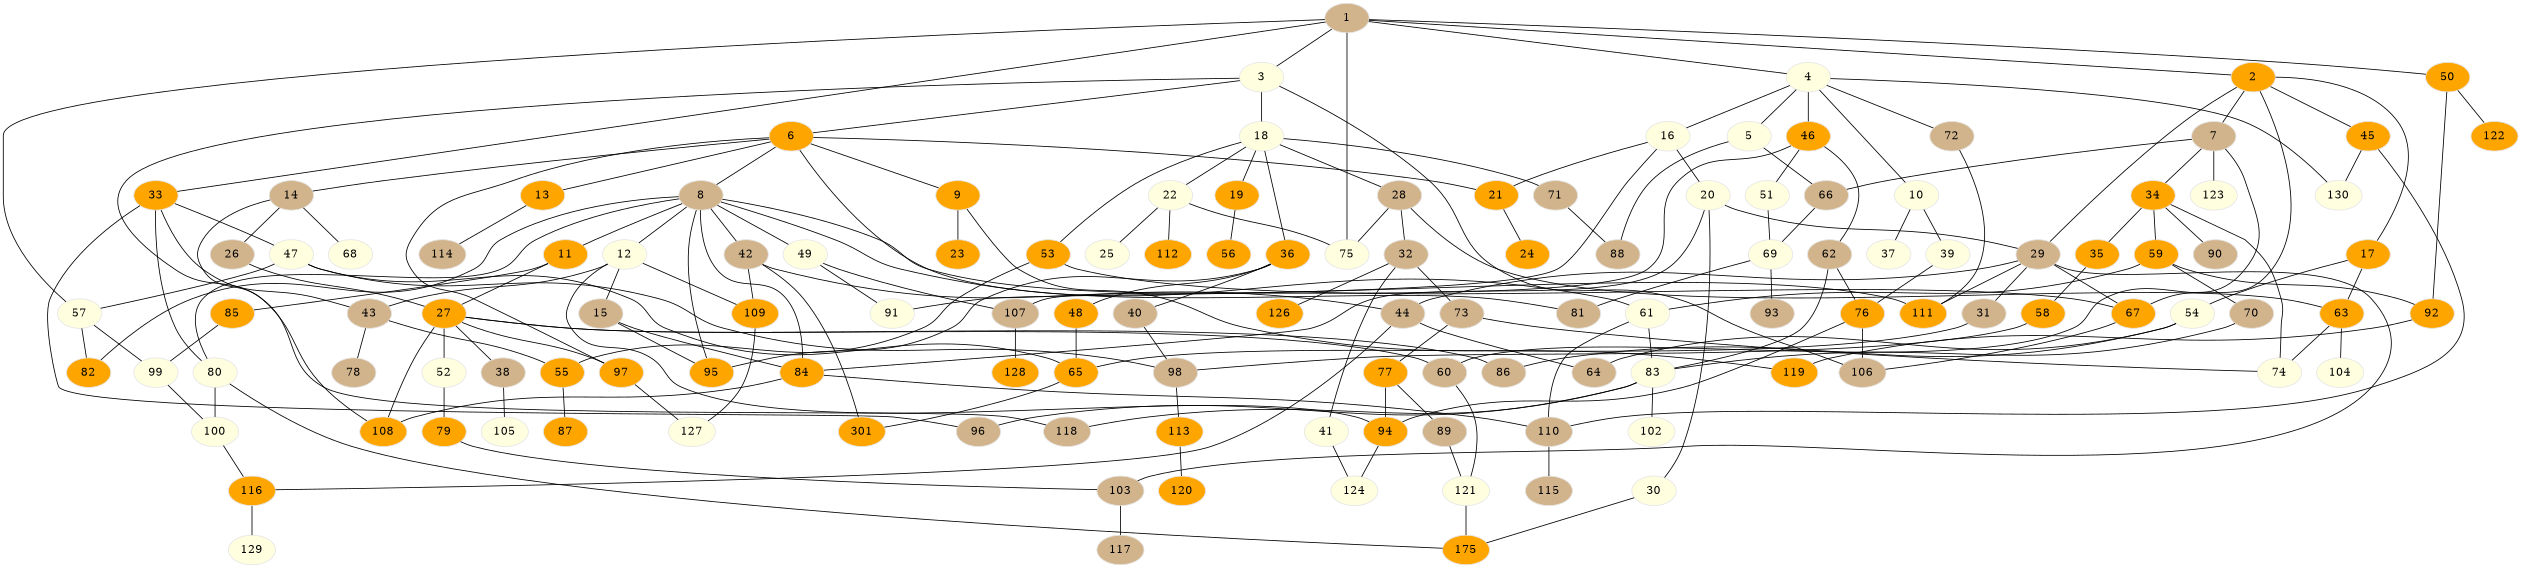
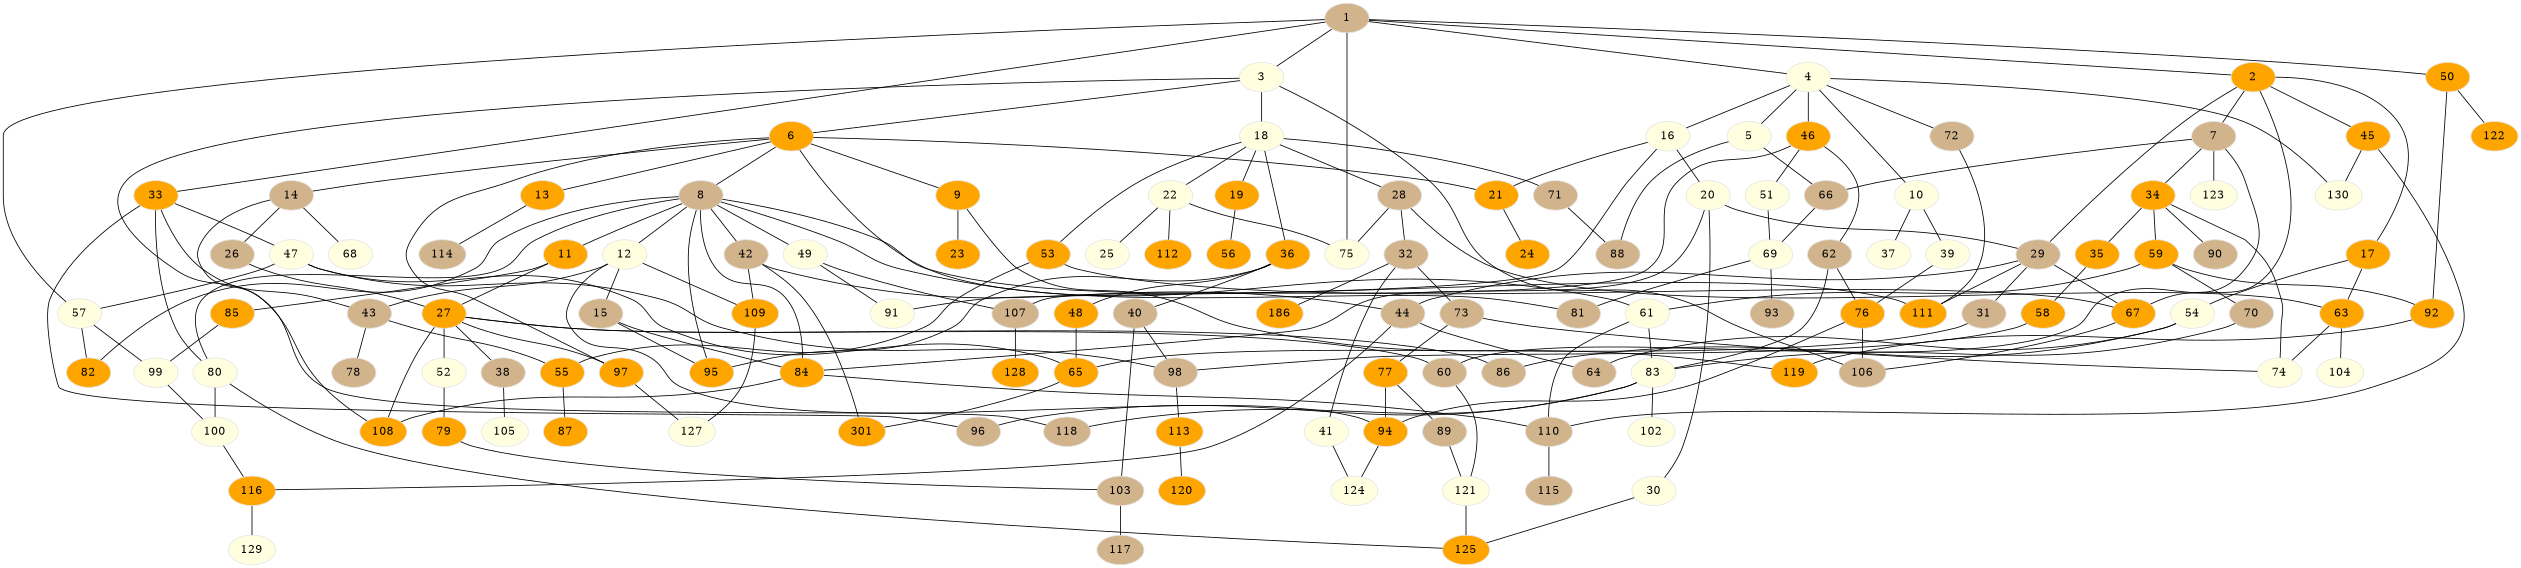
node "126": label "126" -> "186"
edge "29" -- "103": now "40" -- "103"
node "175": label "175" -> "125"
